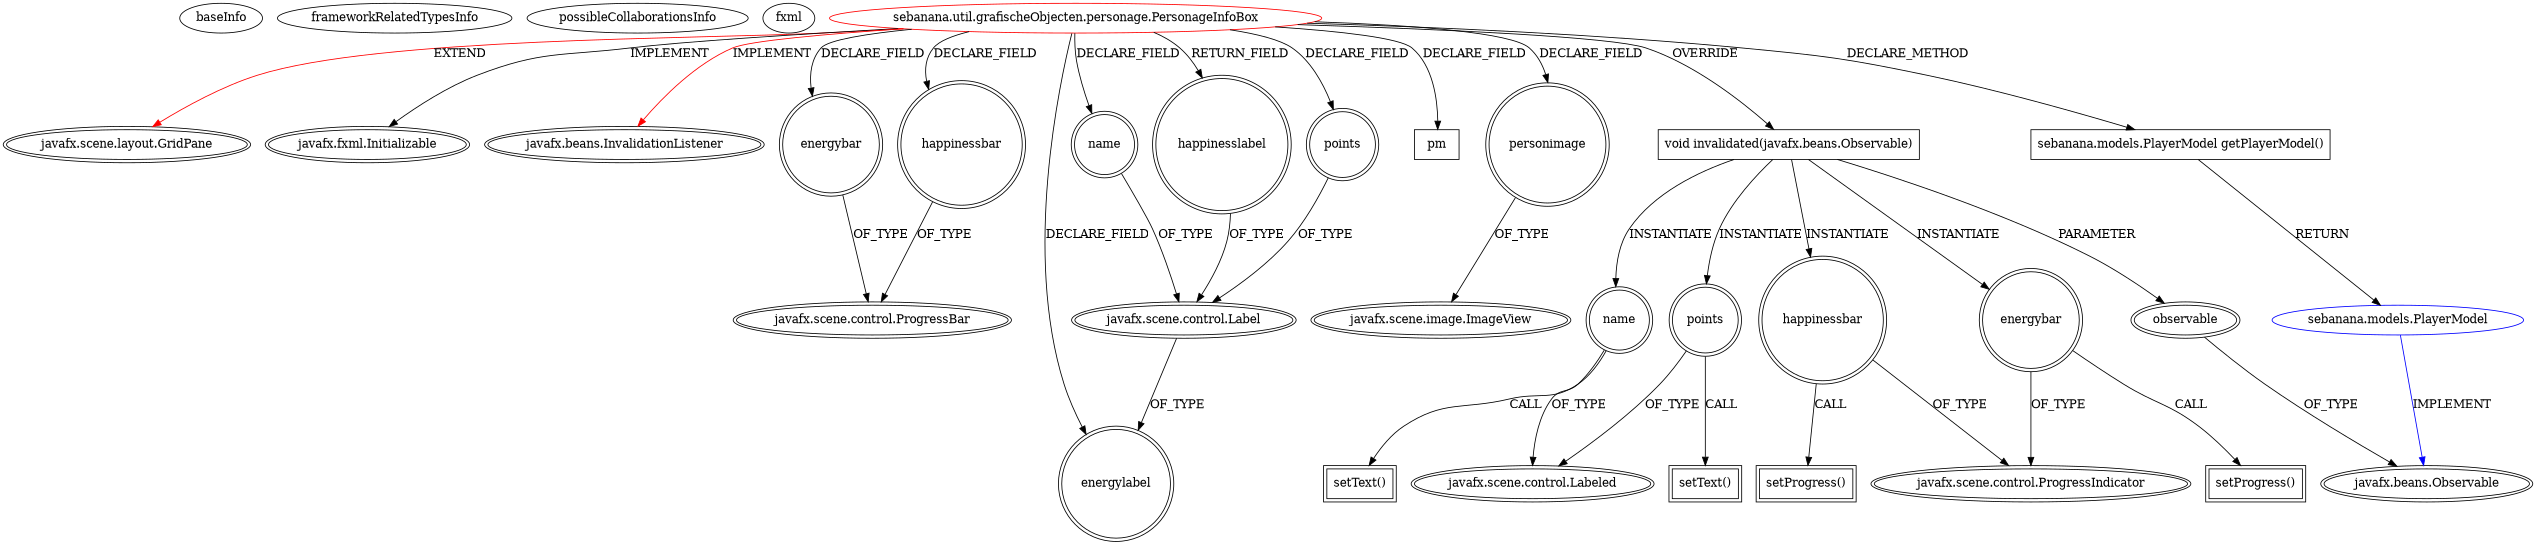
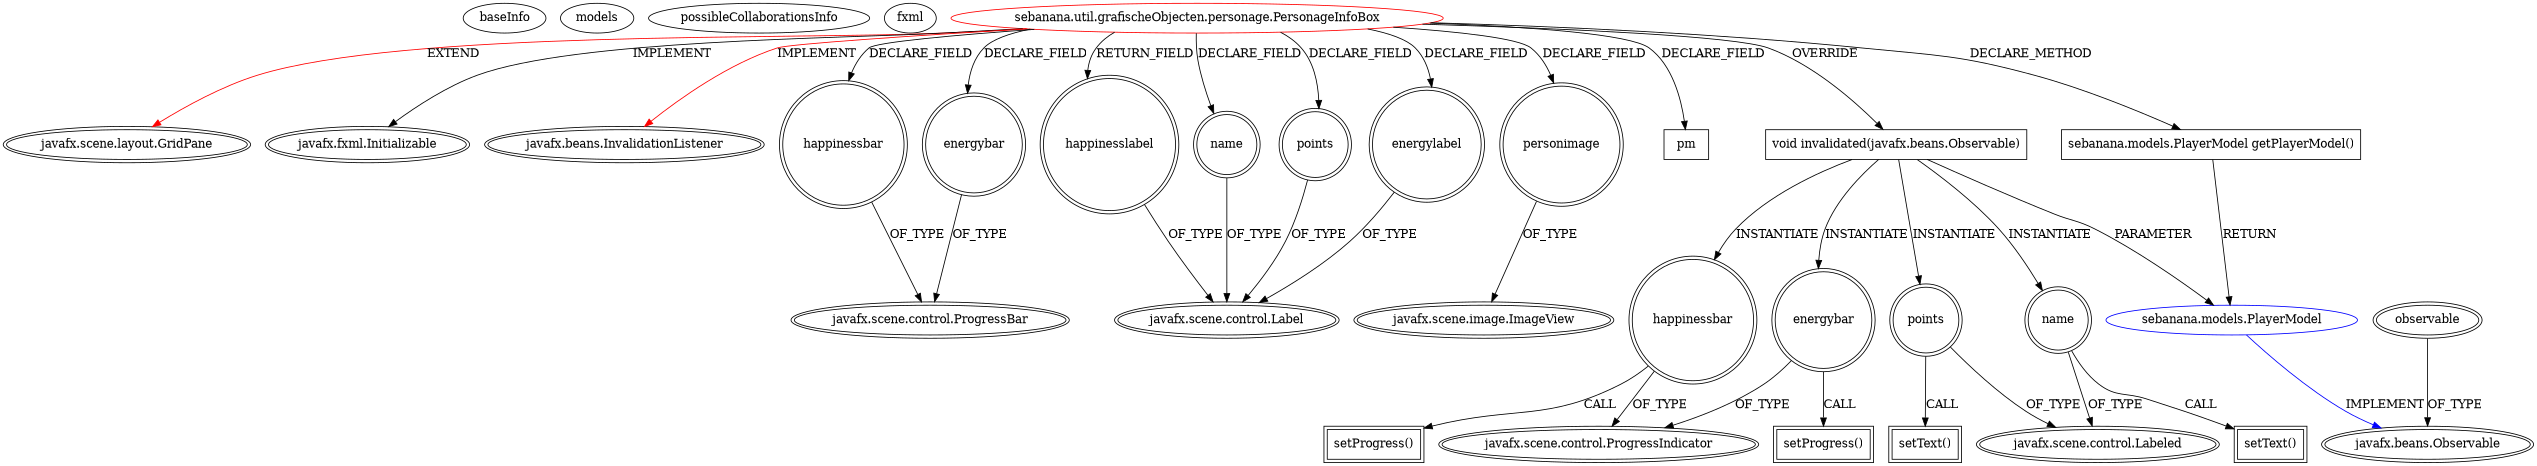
node "frameworkRelatedTypesInfo": label "frameworkRelatedTypesInfo" -> "models"
edge "void invalidated(javafx.beans.Observable)" -> "observable": now "void invalidated(javafx.beans.Observable)" -> "sebanana.models.PlayerModel"
edge "javafx.scene.control.Label" -> "energylabel": reversed
